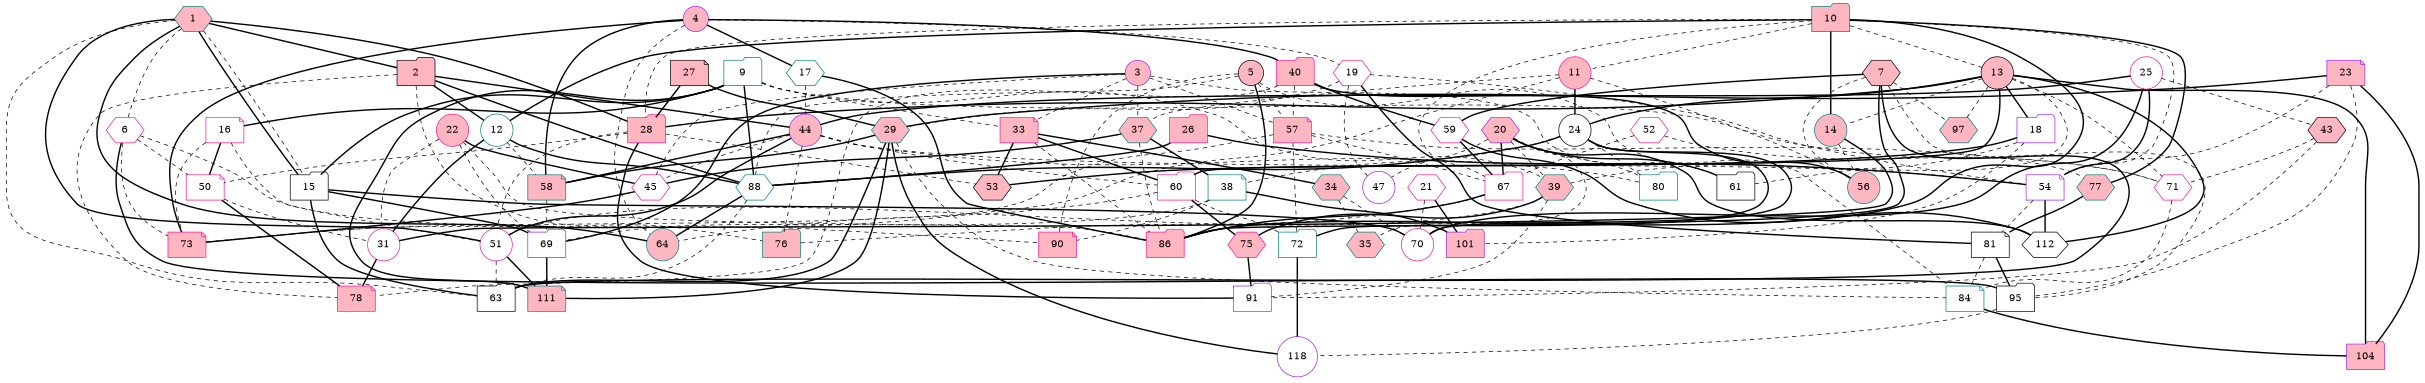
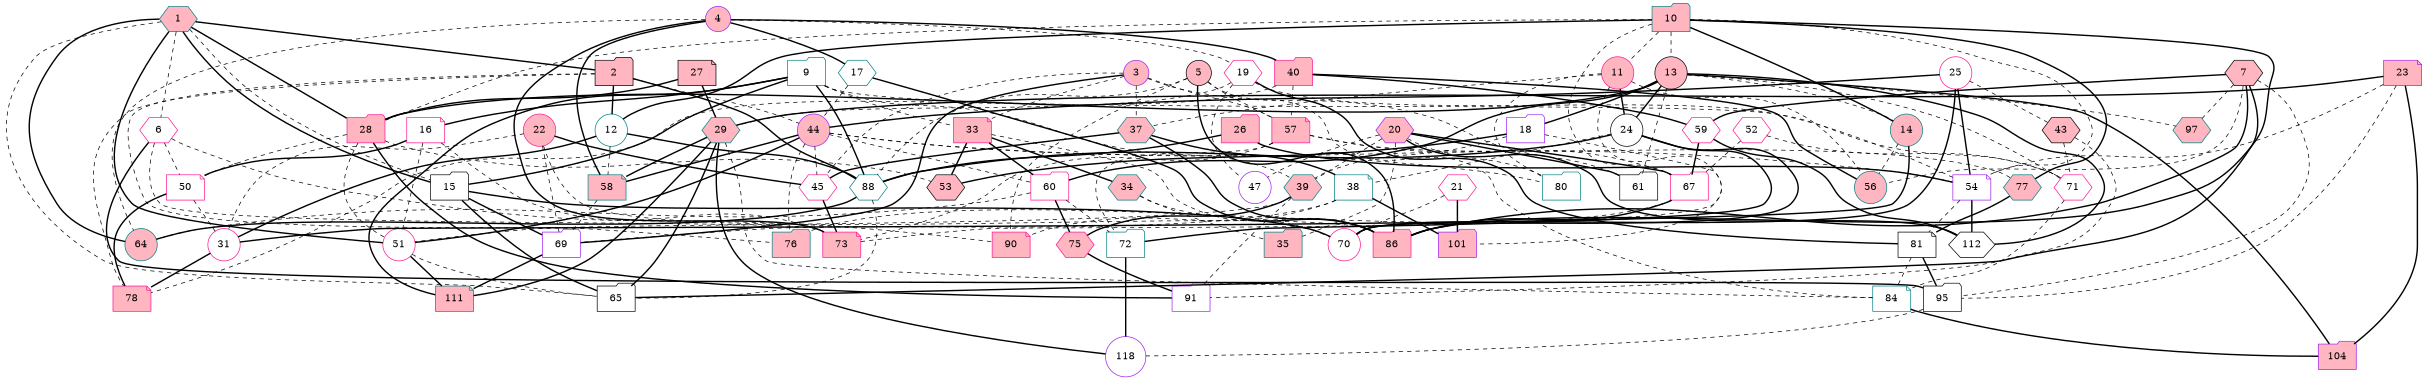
edge "2" -- "44": style bold -> dashed
edge "24" -- "80": now "11" -- "80"
edge "37" -- "86": style dashed -> bold
node "35": shape hexagon -> folder
node "63": label "63" -> "65"
